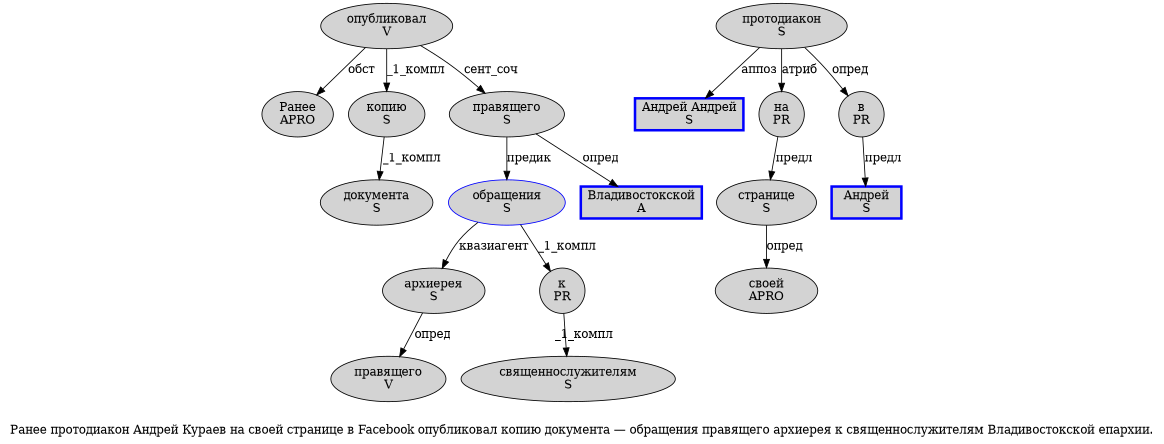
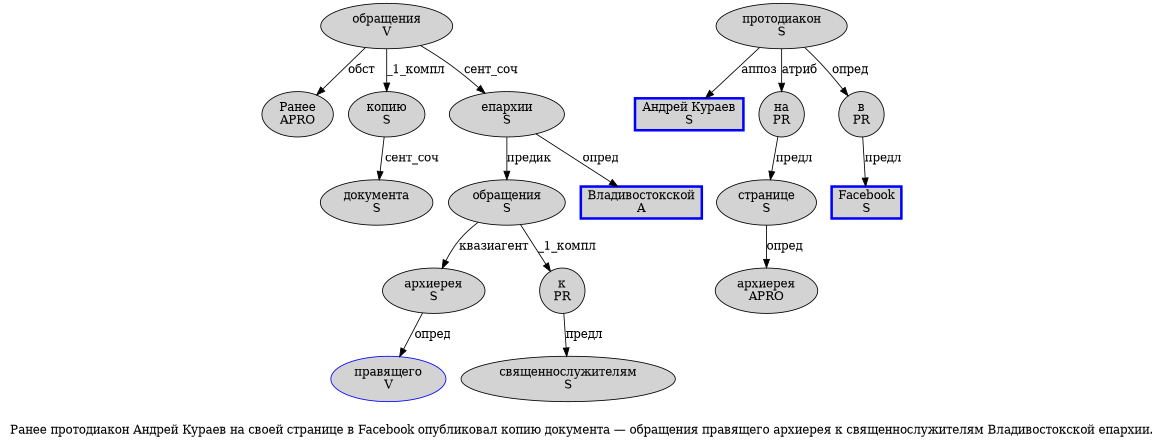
node "опубликовал V": label "опубликовал V" -> "обращения V"
node "правящего S": label "правящего S" -> "епархии S"
node "Андрей Андрей S": label "Андрей Андрей S" -> "Андрей Кураев S"
edge "копию S" -> "документа S": label "_1_компл" -> "сент_соч"
node "обращения S": color blue -> black
node "Андрей S": label "Андрей S" -> "Facebook S"
node "своей APRO": label "своей APRO" -> "архиерея APRO"
edge "к PR" -> "священнослужителям S": label "_1_компл" -> "предл"
node "правящего V": color black -> blue
